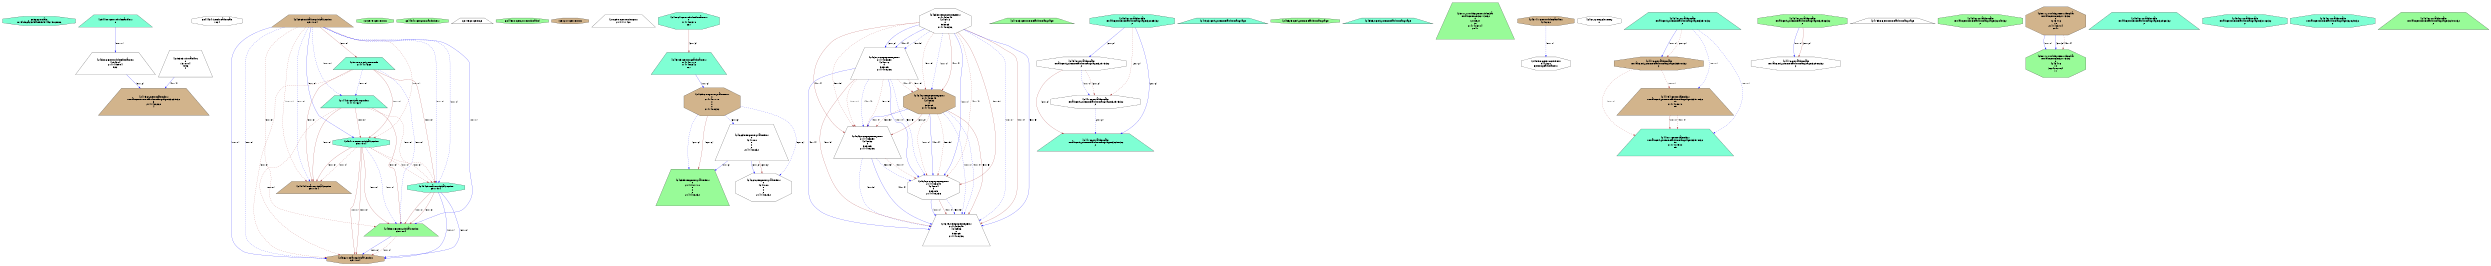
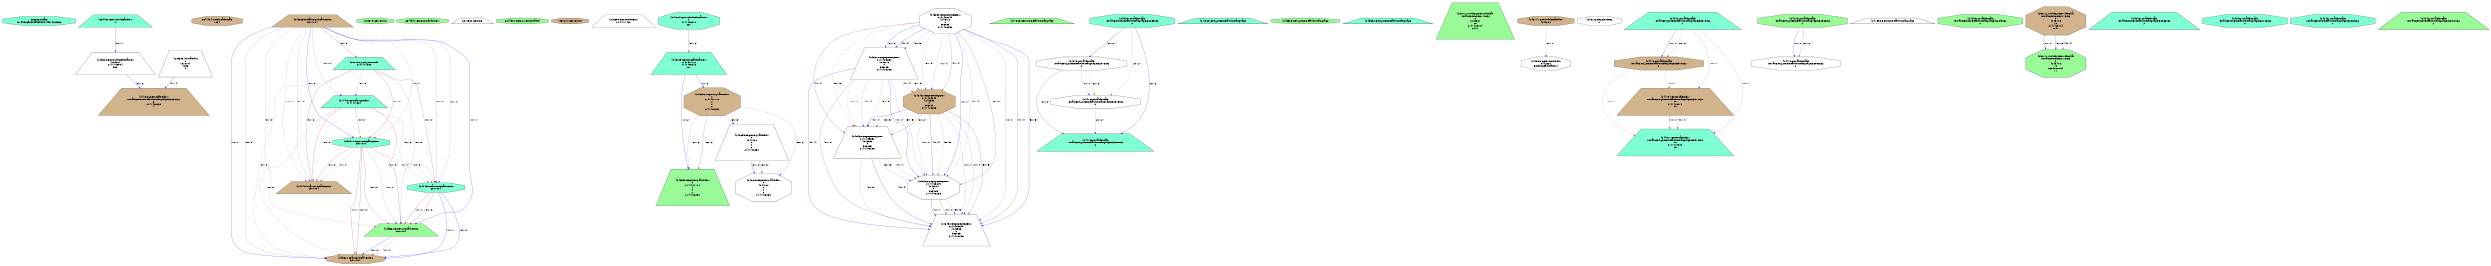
node "6844434.SetThreadLocale 1024": fillcolor white -> tan
edge "4246635.RegQueryValueExW 0 4247000 0 0 0 2147408232" -> "4246599.RegQueryValueExW 0 2147407710 0 0 0 2147408232": now "4245785.GetLongPathNameW 2147407710 2147406542 261" -> "4246599.RegQueryValueExW 0 2147407710 0 0 0 2147408232"
